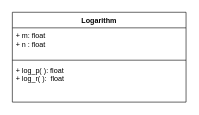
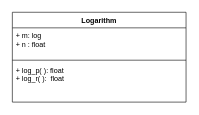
node "+ m: float + n : float": label "+ m: float + n : float" -> "+ m: log + n : float"
